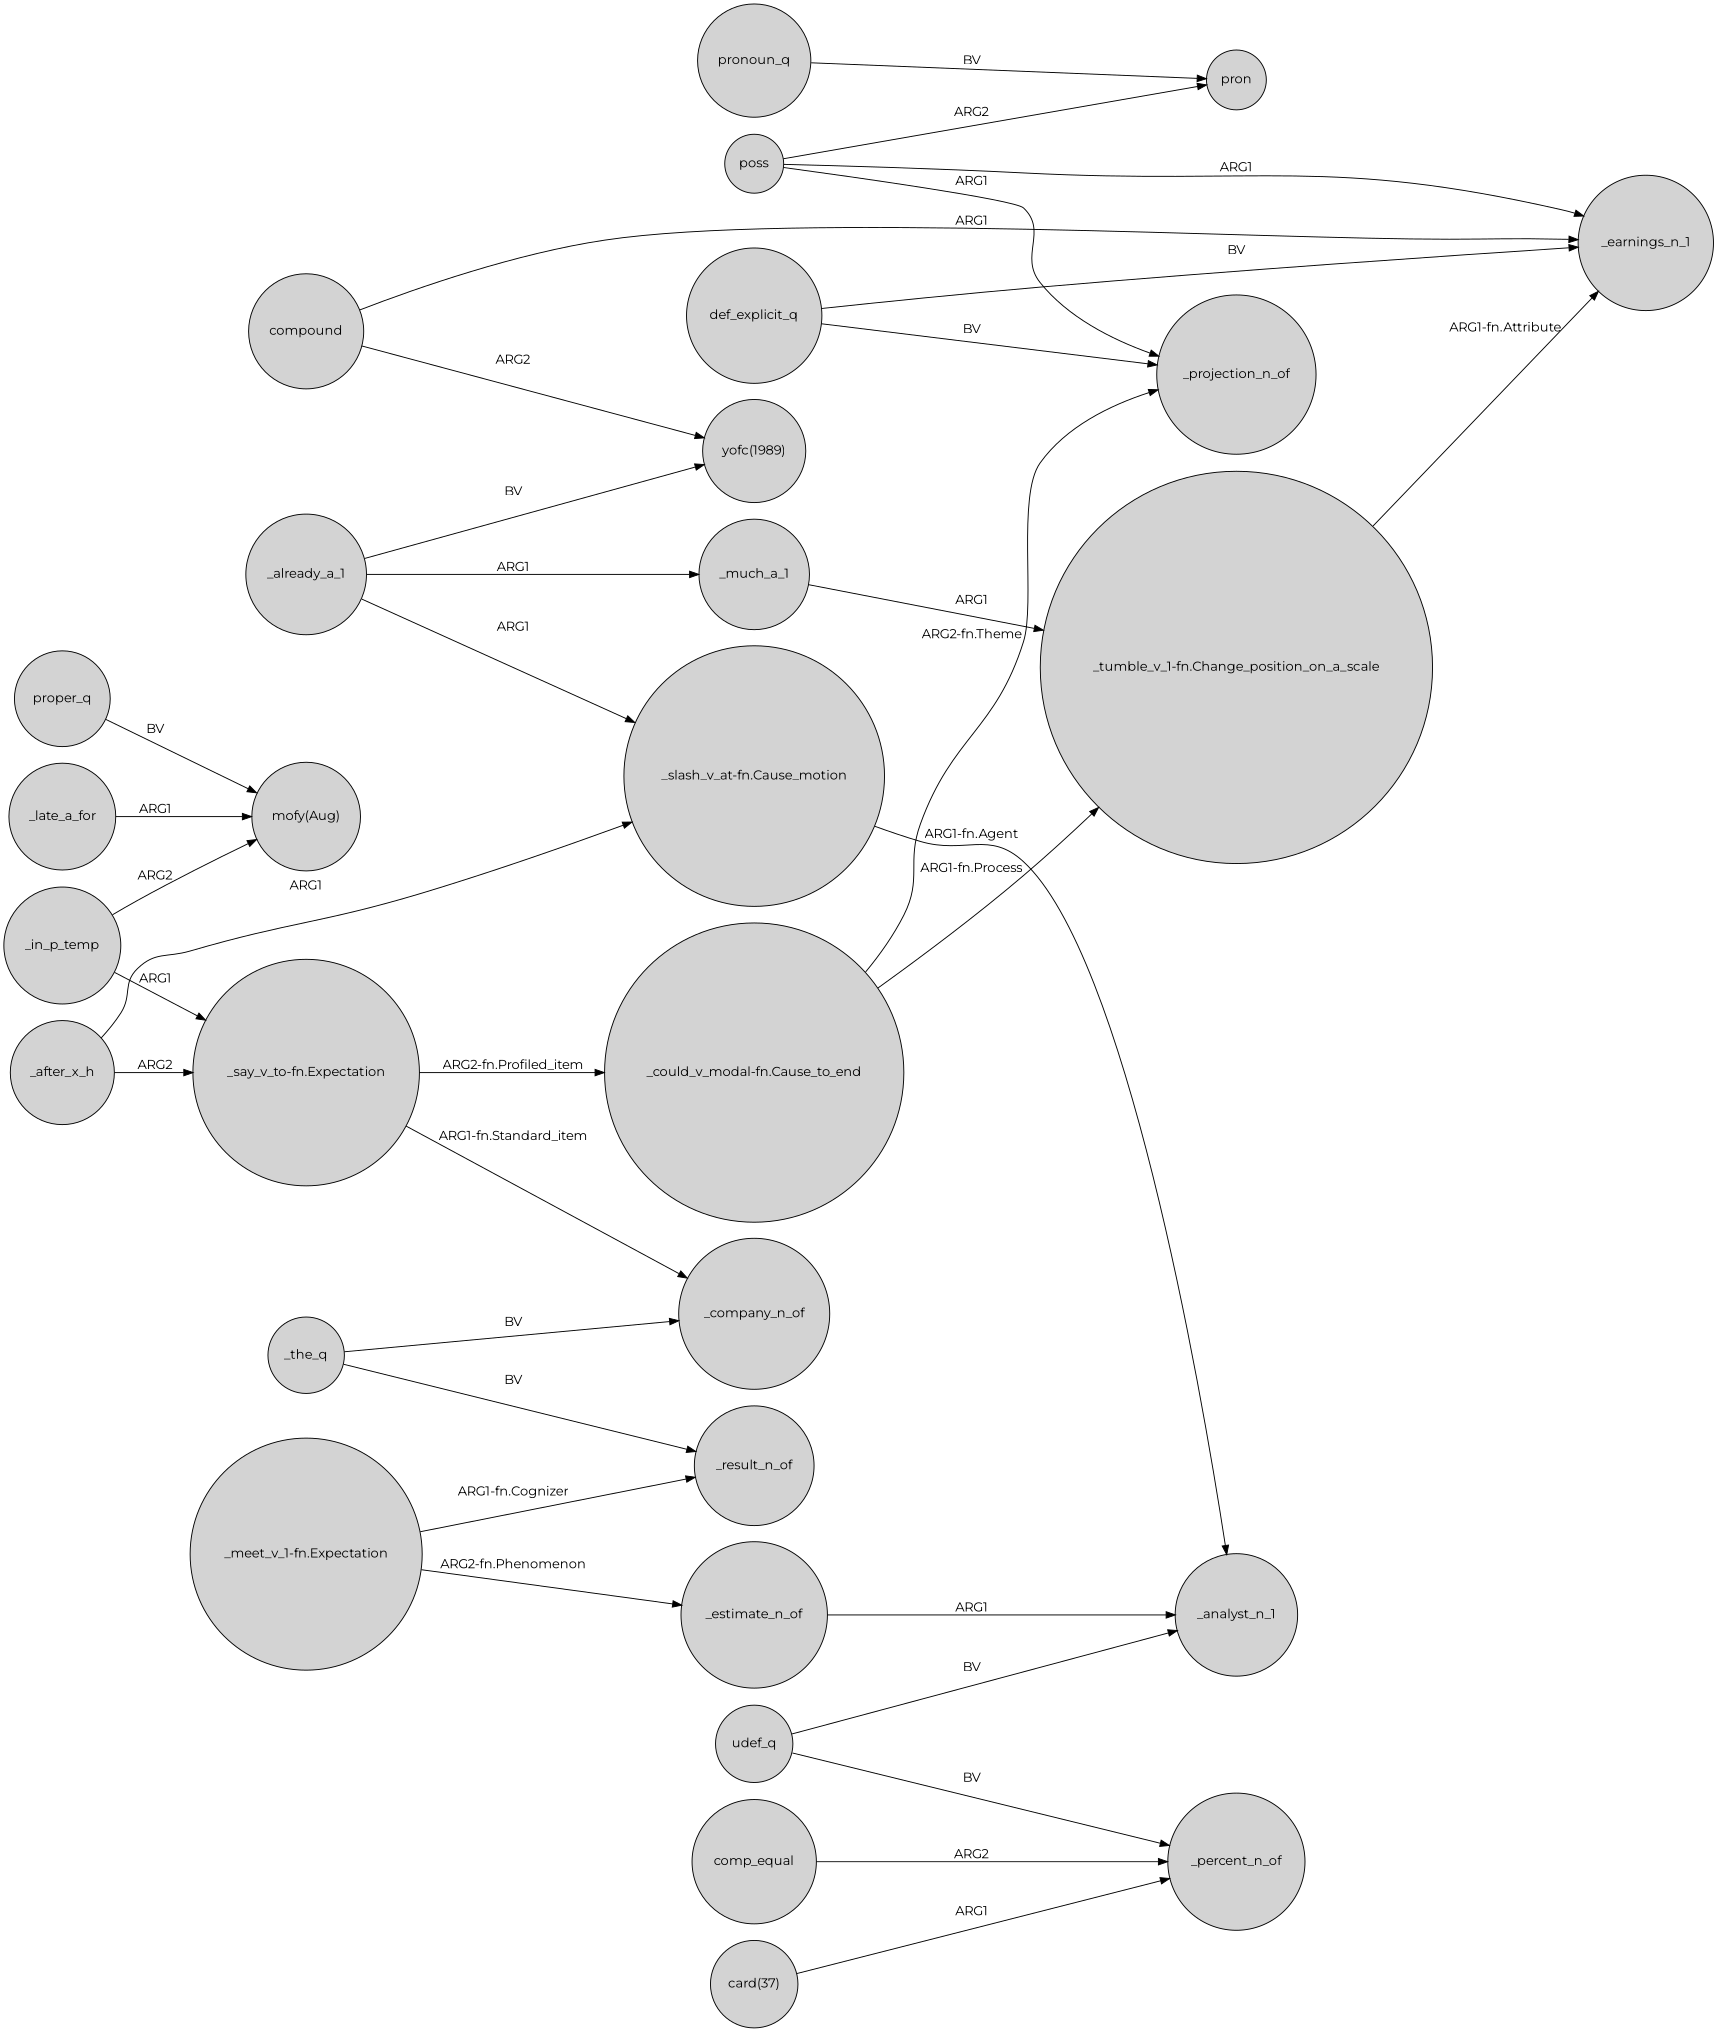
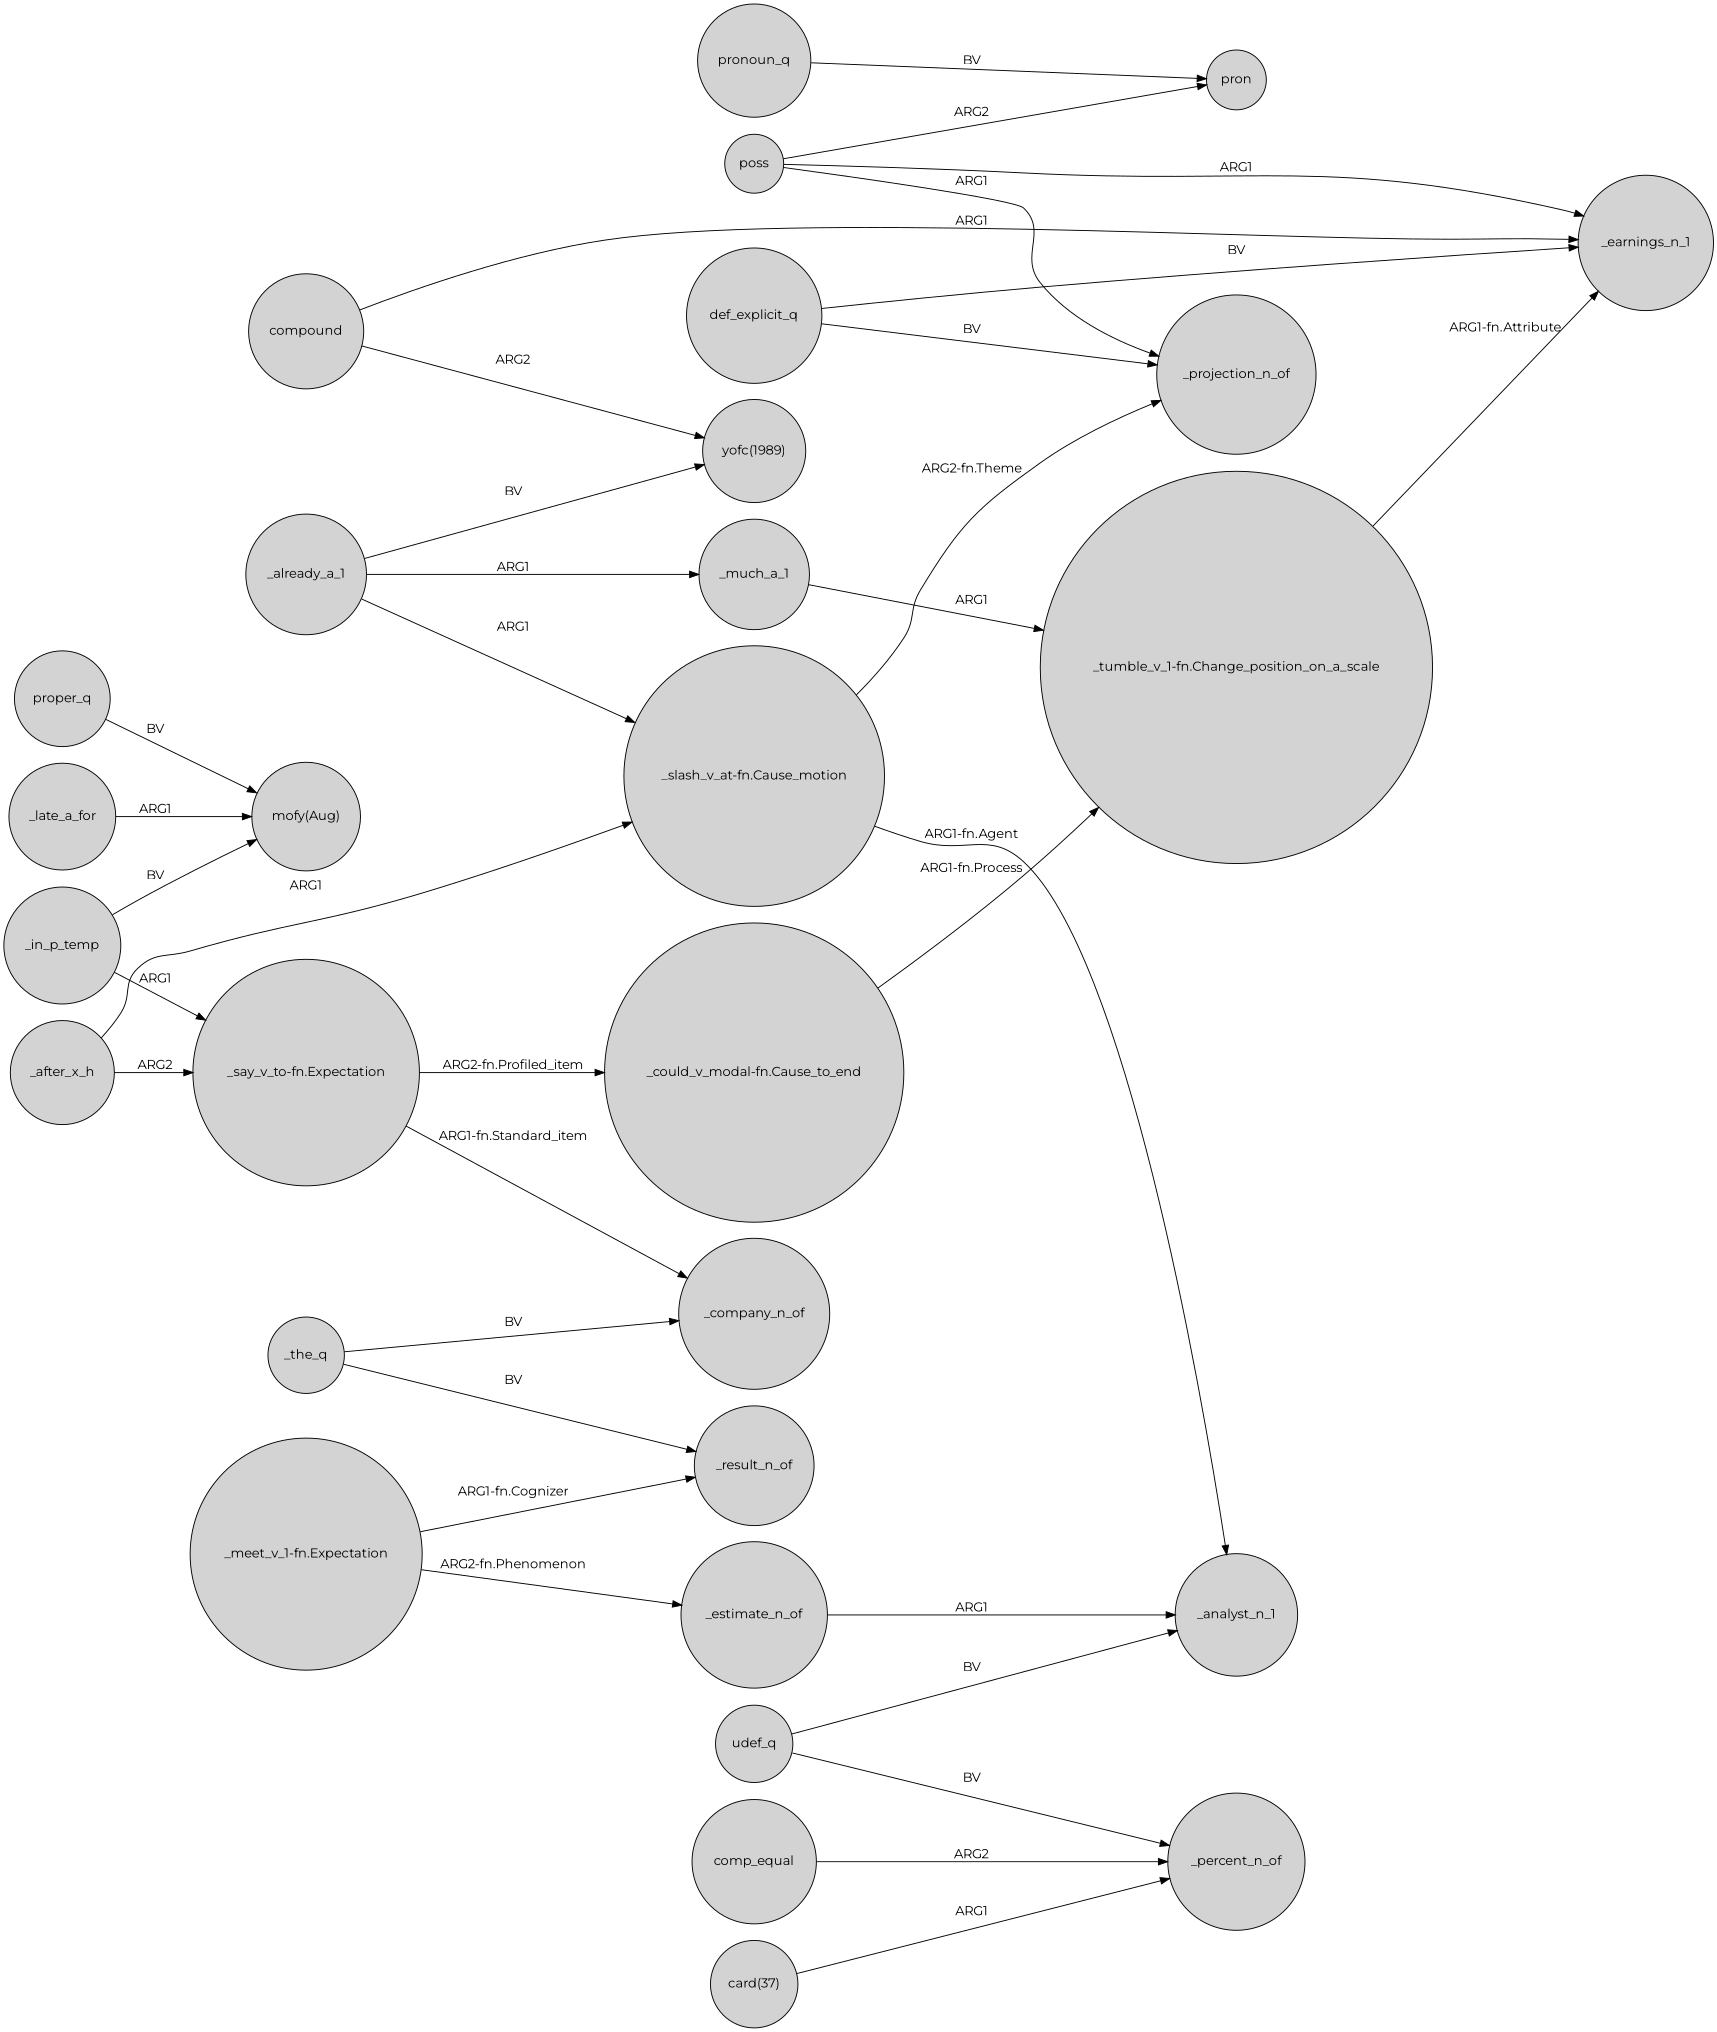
edge "_could_v_modal-fn.Cause_to_end" -> "_projection_n_of": now "_slash_v_at-fn.Cause_motion" -> "_projection_n_of"
edge "_in_p_temp" -> "mofy(Aug)": label "ARG2" -> "BV"
